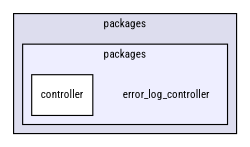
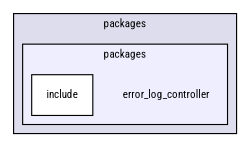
node "controller": label "controller" -> "include"
